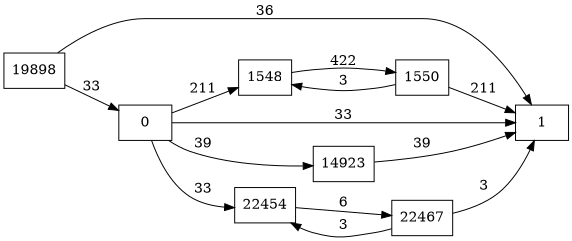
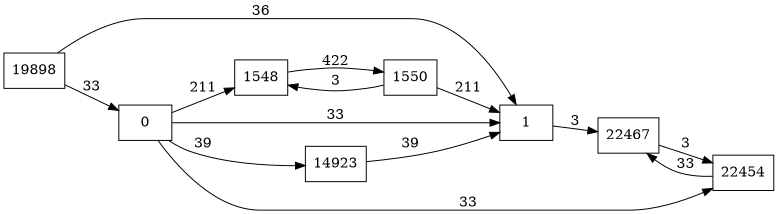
edge "22467" -> "1": reversed
edge "22454" -> "22467": label "6" -> "33"
